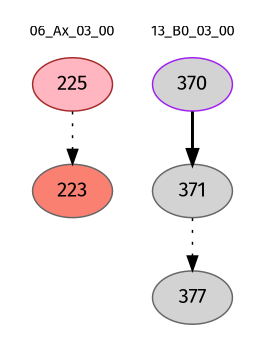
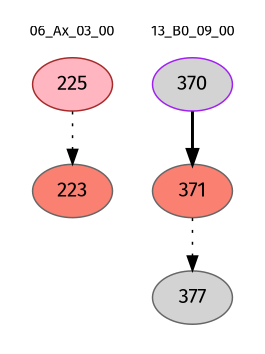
cluster "13_B0_03_00": label "13_B0_03_00" -> "13_B0_09_00"
node "371": fillcolor lightgrey -> salmon
